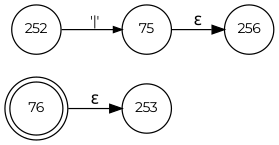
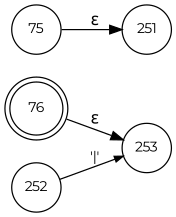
edge "252" -> "75": now "252" -> "253"
node "256": label "256" -> "251"
